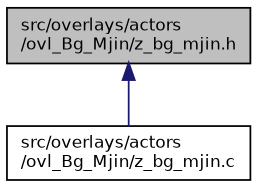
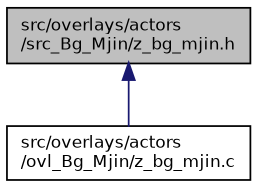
node "src/overlays/actors /ovl_Bg_Mjin/z_bg_mjin.h": label "src/overlays/actors /ovl_Bg_Mjin/z_bg_mjin.h" -> "src/overlays/actors /src_Bg_Mjin/z_bg_mjin.h"
